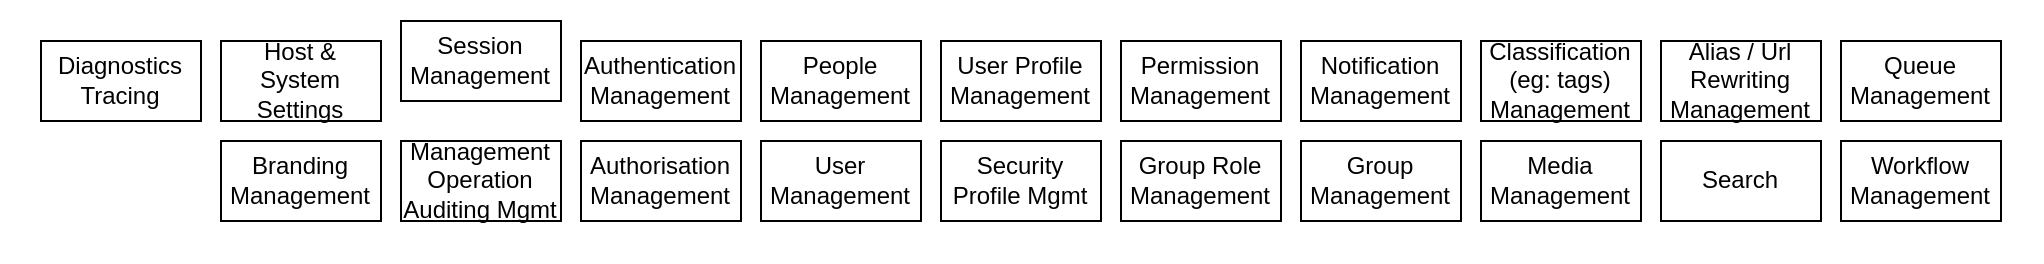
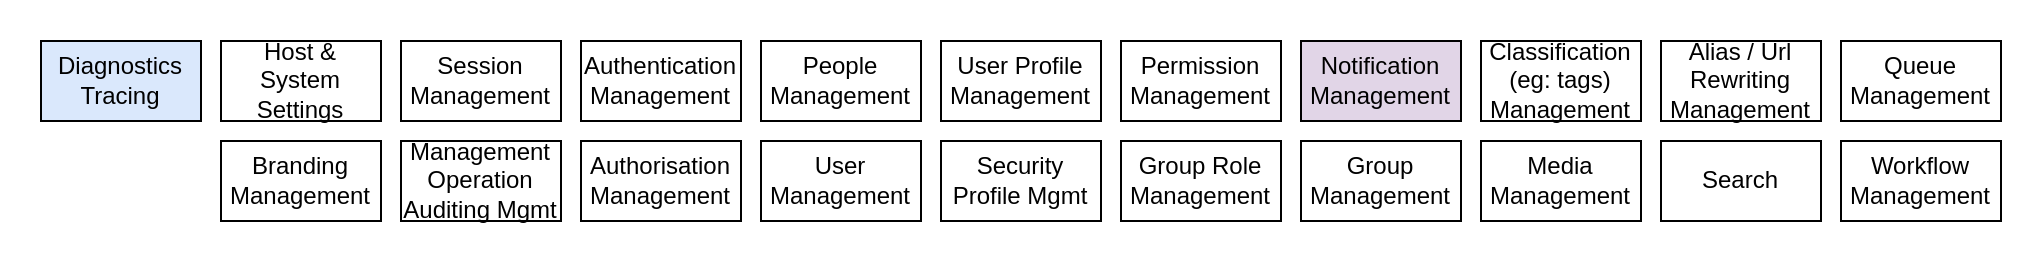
node "Session Management": moved (481, 61) -> (481, 81)
node "Diagnostics Tracing": fillcolor #ffffff -> #dae8fc
node "Notification Management": fillcolor #ffffff -> #e1d5e7
